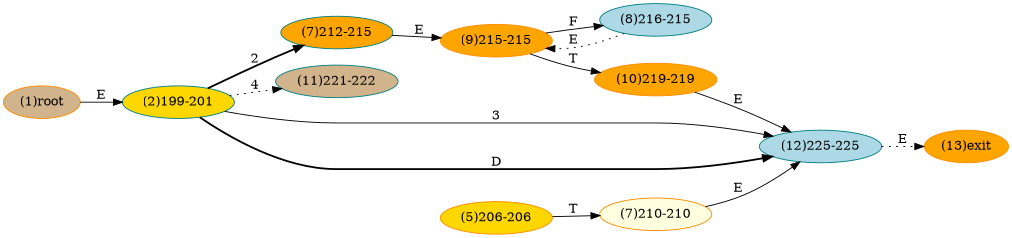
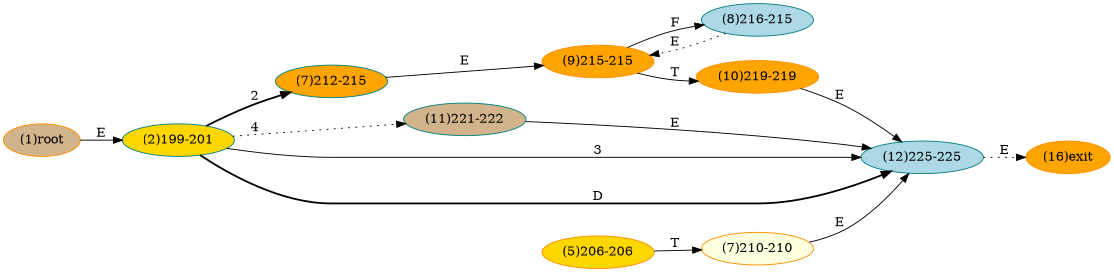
edge "(11)221-222" -> "(12)225-225": added, label "E"
node "(13)exit": label "(13)exit" -> "(16)exit"
